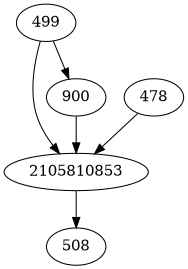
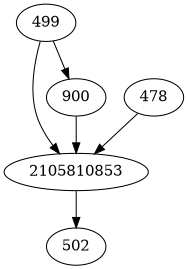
node "508": label "508" -> "502"
